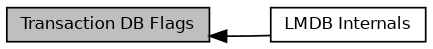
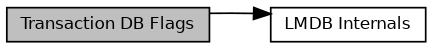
edge "LMDB Internals" -> "Transaction DB Flags": reversed
